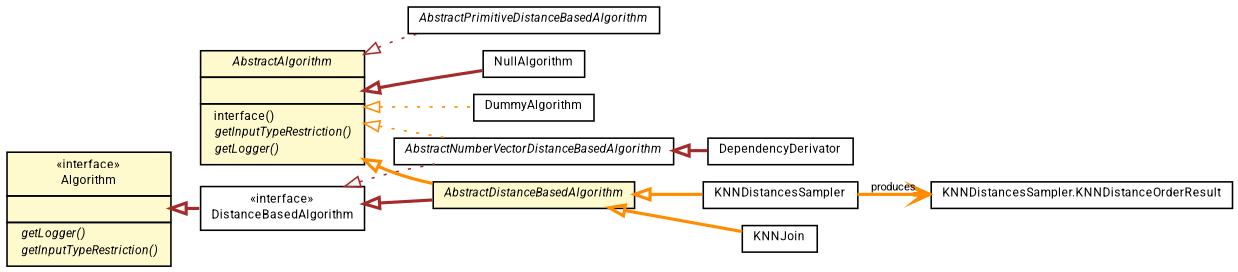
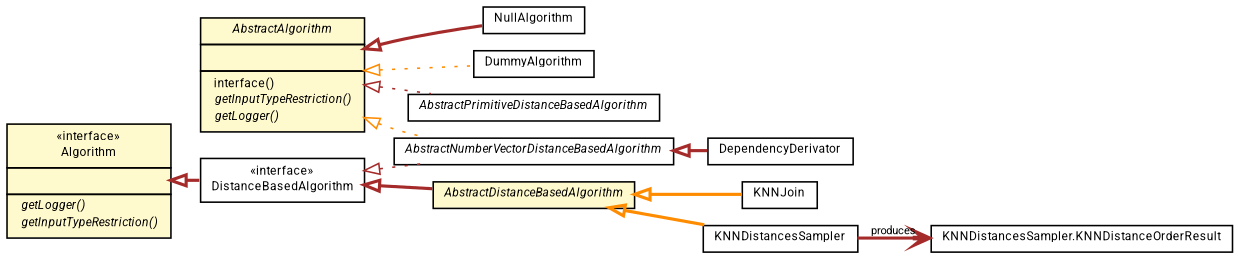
edge "AbstractDistanceBasedAlgorithm" -> "AbstractAlgorithm": removed
edge "KNNDistancesSampler" -> "KNNDistancesSampler.KNNDistanceOrderResult": color darkorange -> brown
